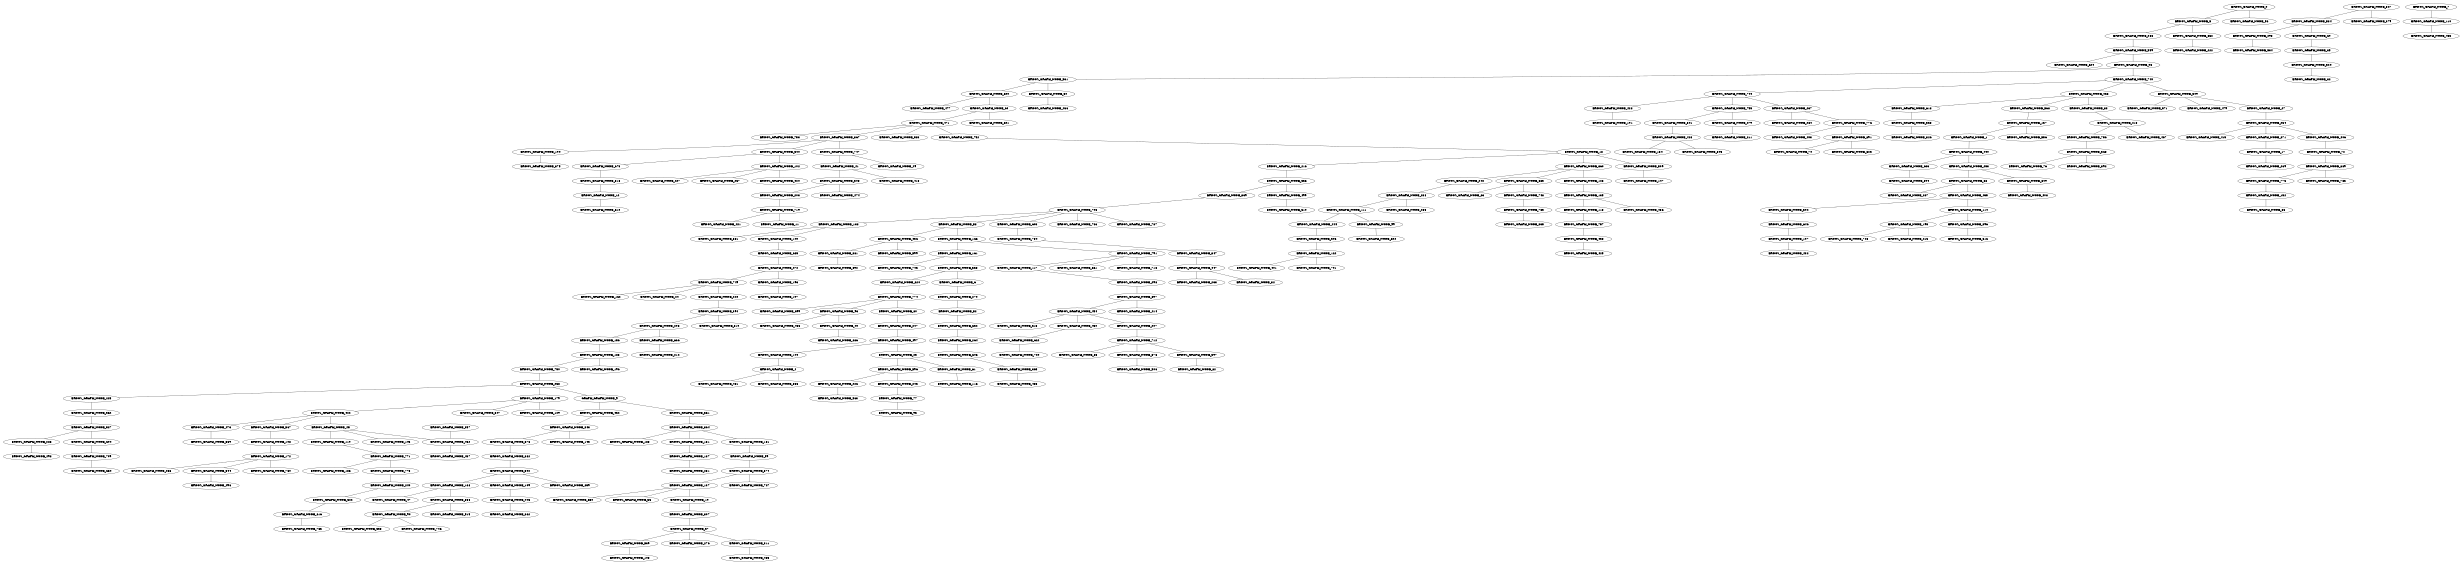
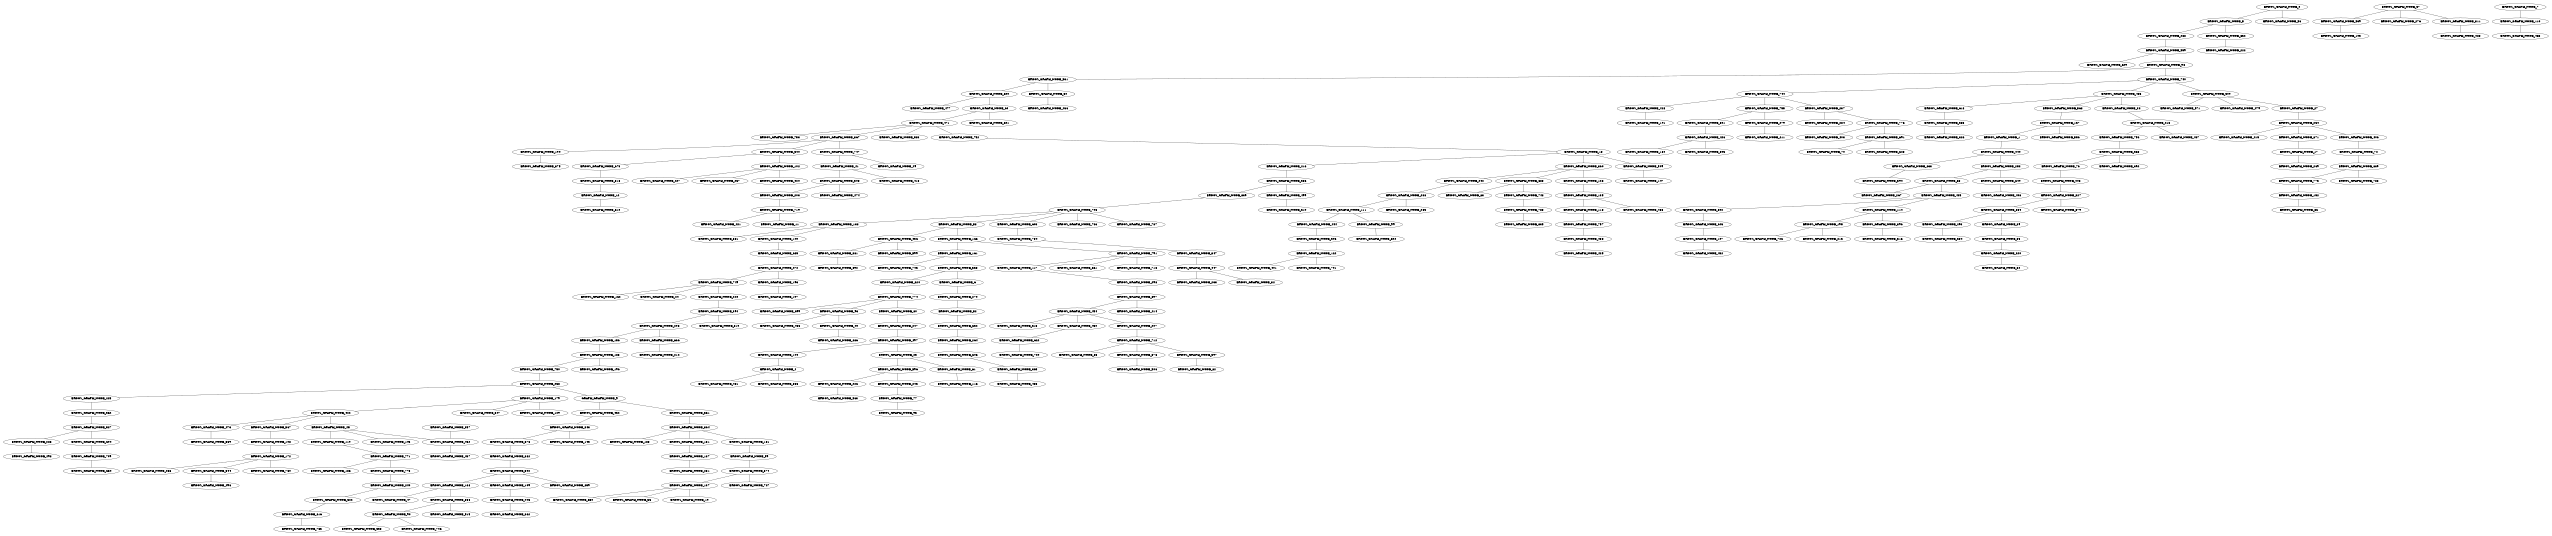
node "ERDOS_GRAPH_NODE_405": added
node "ERDOS_GRAPH_NODE_307": removed
